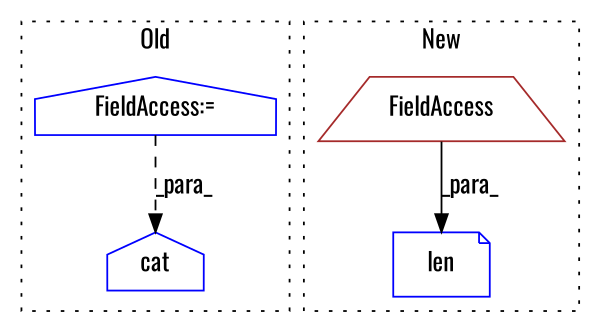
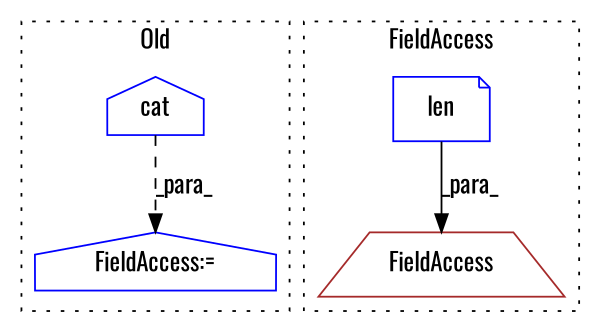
cluster "New": label "New" -> "FieldAccess"
edge "FieldAccess:=" -> "cat": reversed
edge "FieldAccess" -> "len": reversed
